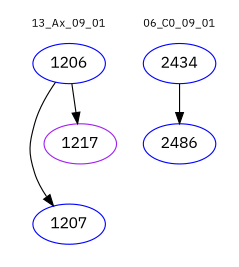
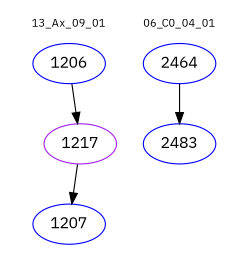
cluster "06_C0_09_01": label "06_C0_09_01" -> "06_C0_04_01"
node "2434": label "2434" -> "2464"
edge "1206" -> "1207": now "1217" -> "1207"
node "2486": label "2486" -> "2483"
